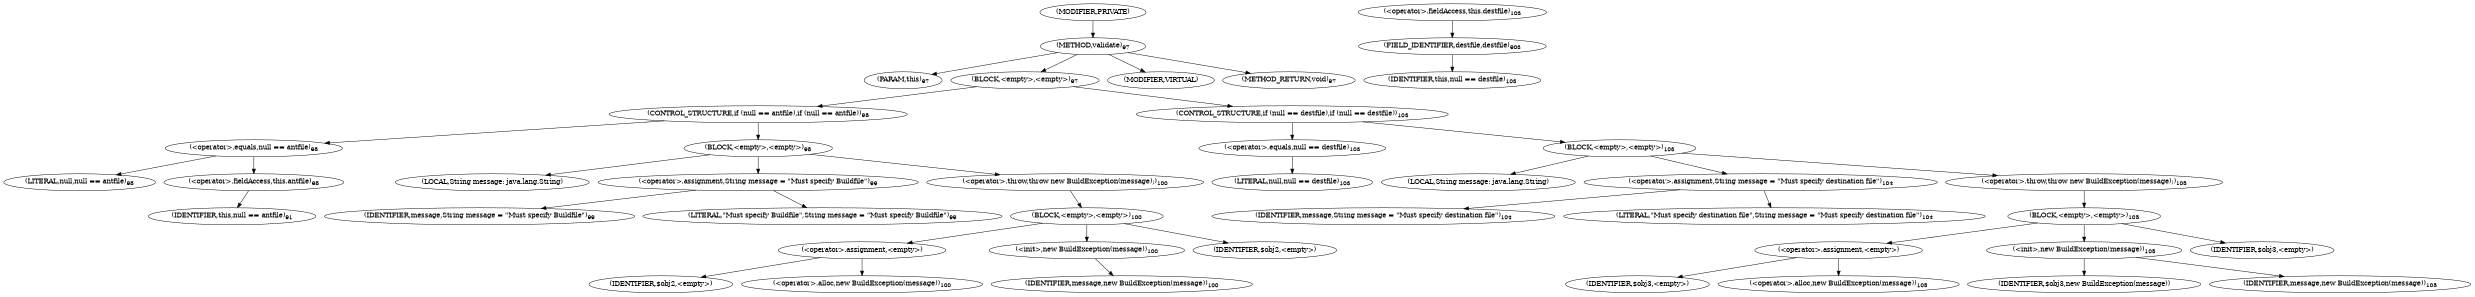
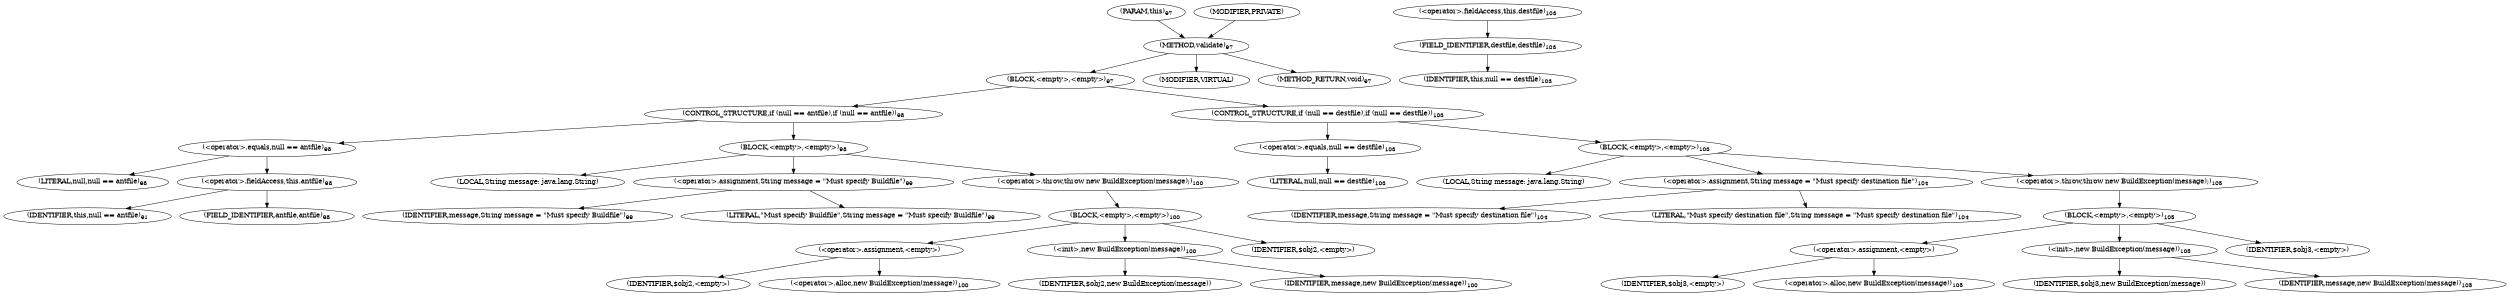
node "(FIELD_IDENTIFIER,destfile,destfile)": text "903" -> "103"
edge "(METHOD,validate)" -> "(PARAM,this)": reversed
node "(FIELD_IDENTIFIER,antfile,antfile)": added
node "(IDENTIFIER,$obj2,new BuildException(message))": added
